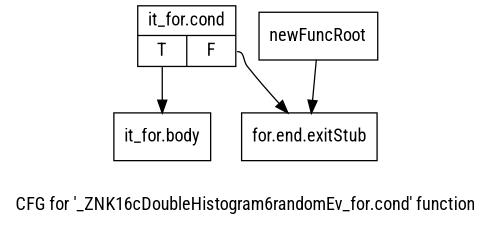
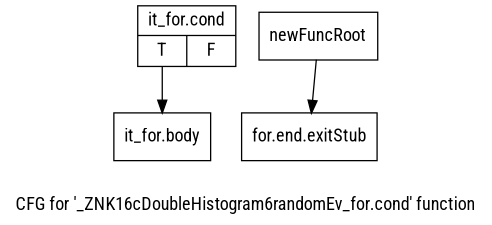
edge "it_for.cond" -> "for.end.exitStub": removed
